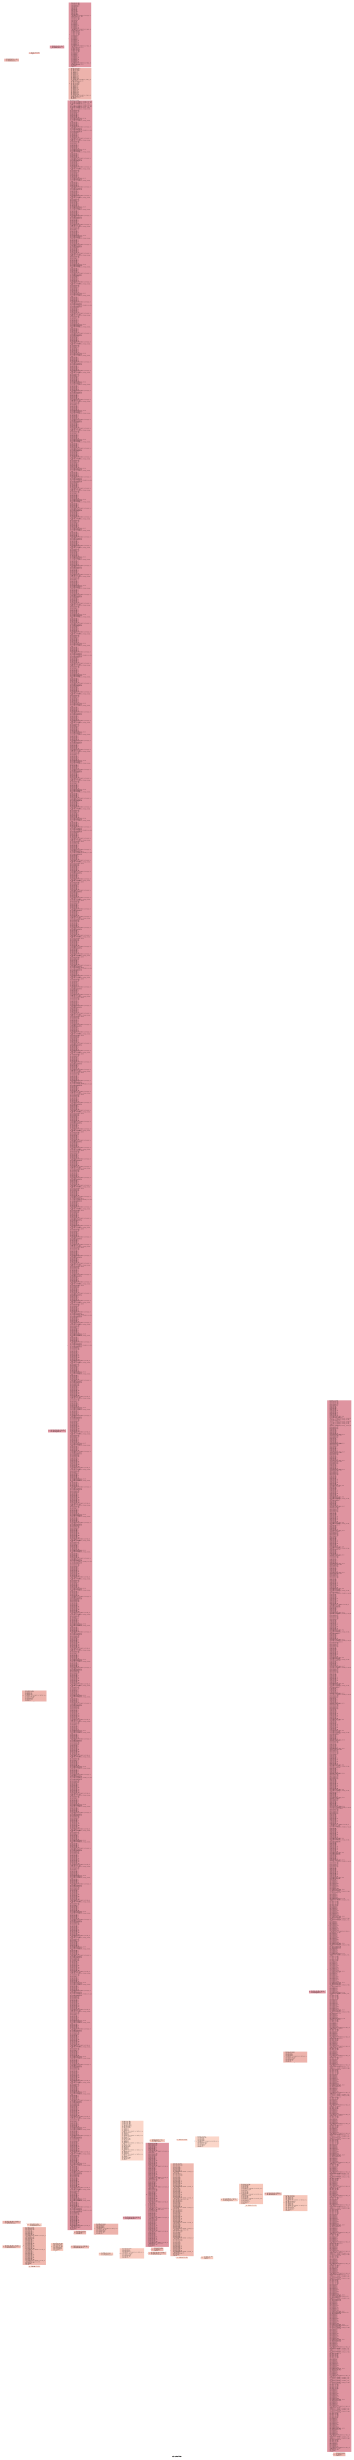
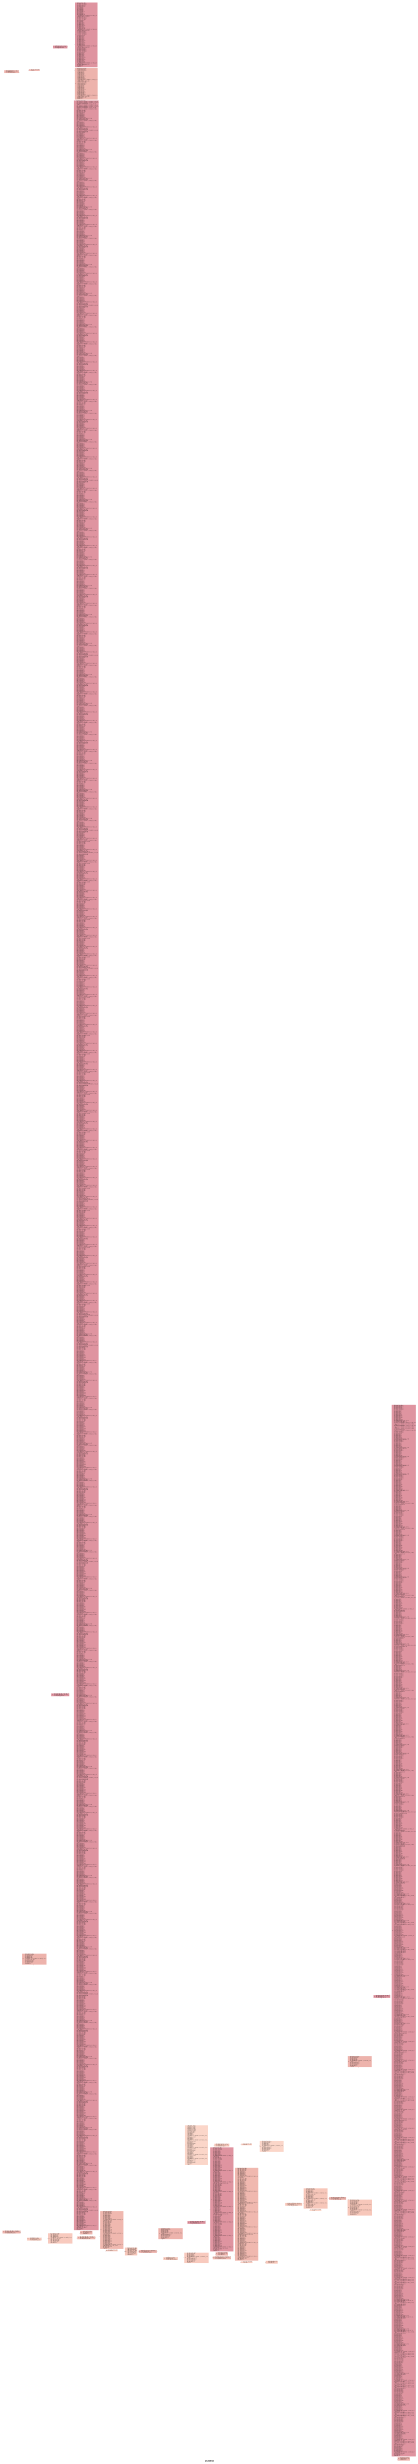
node "4910:": added
